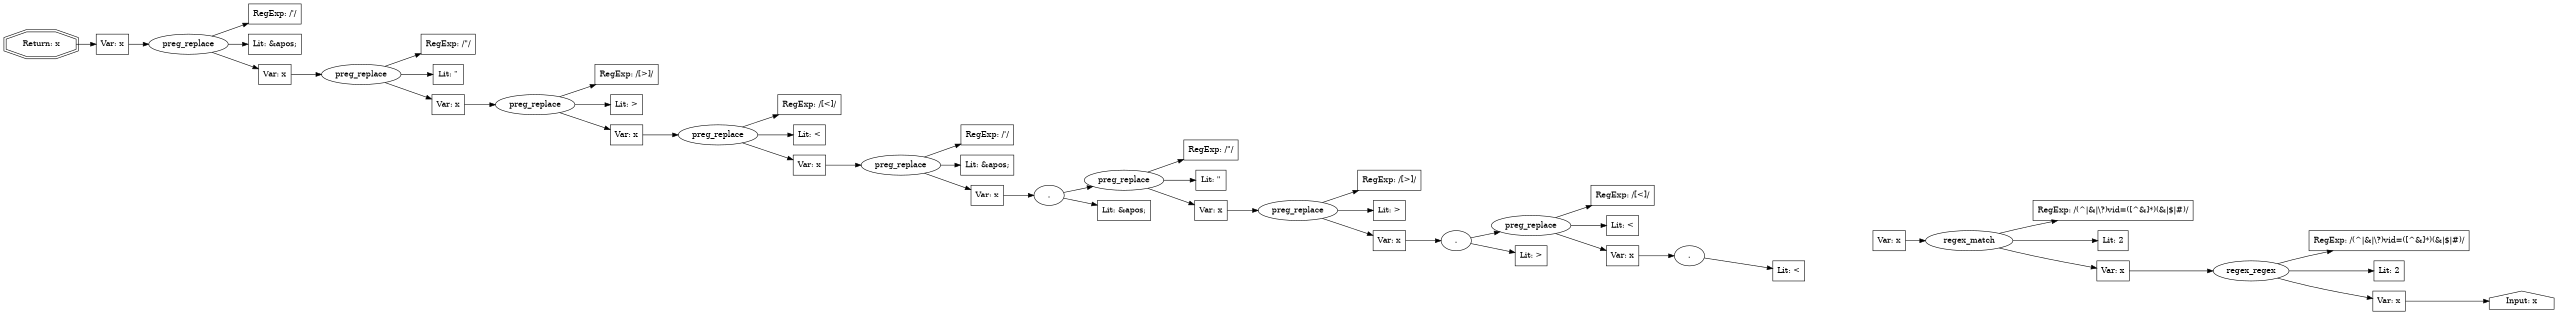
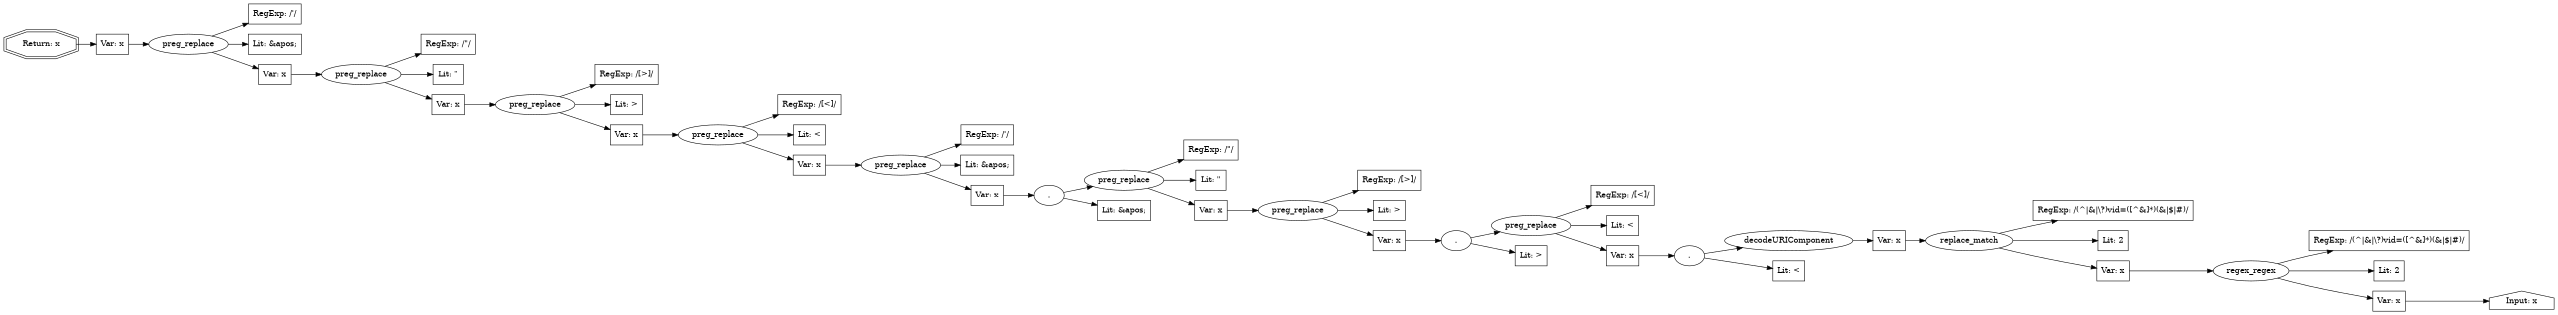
node "decodeURIComponent": added
node "regex_match": label "regex_match" -> "replace_match"
